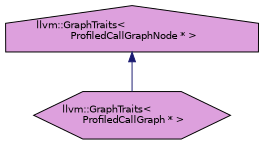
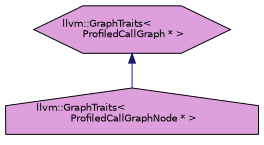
edge "llvm::GraphTraits< ProfiledCallGraph * >" -> "llvm::GraphTraits< ProfiledCallGraphNode * >": reversed
